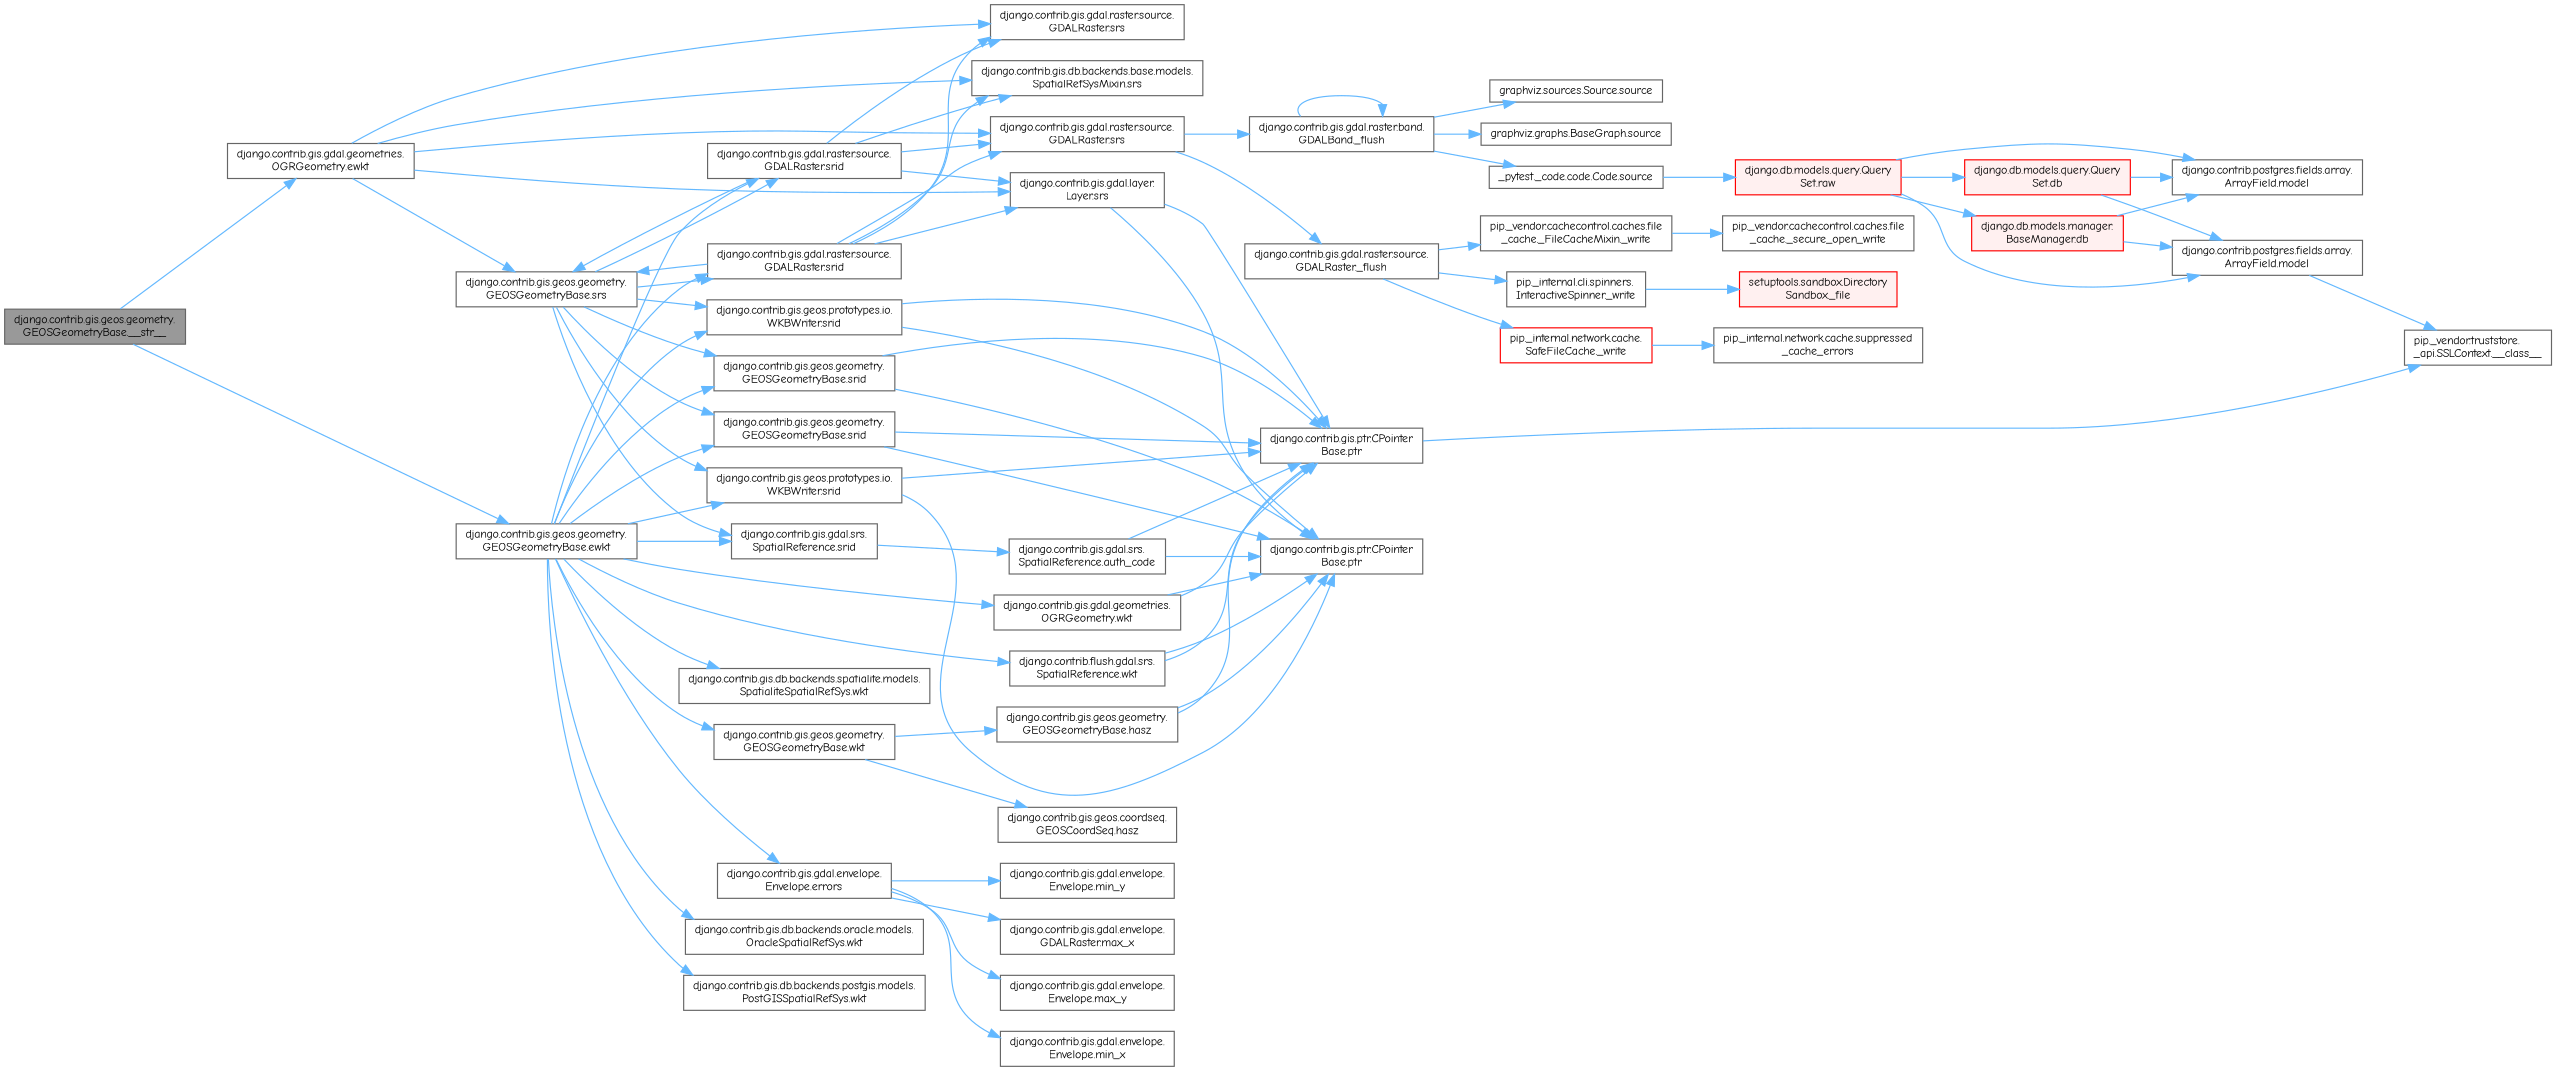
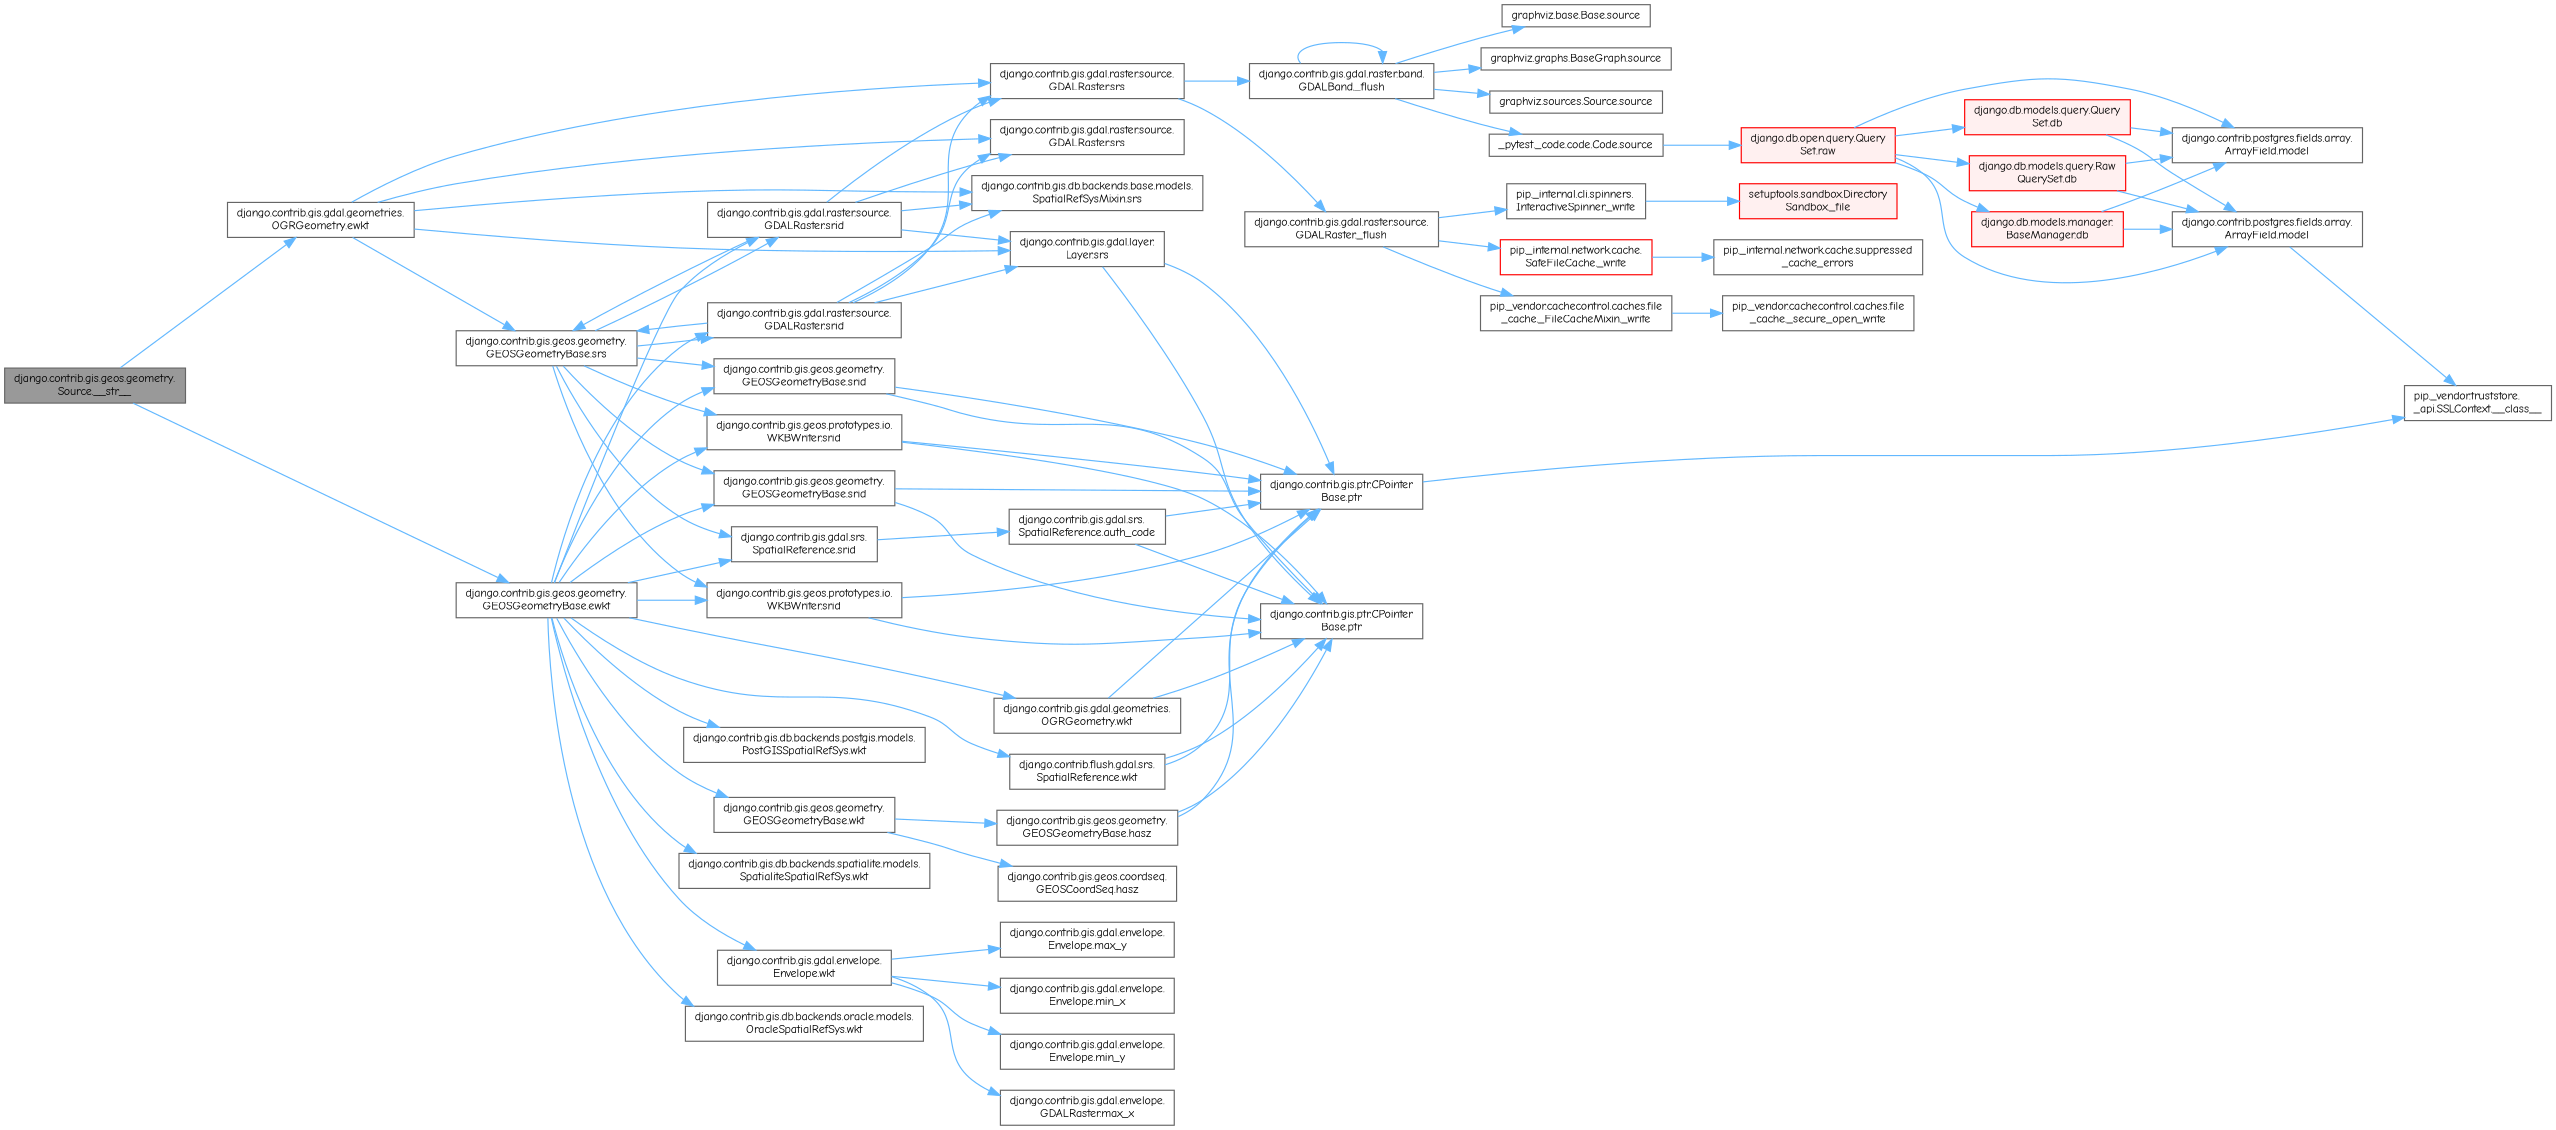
node "graphviz.base.Base.source": added
node "django.db.models.query.Raw QuerySet.db": added
node "django.db.models.query.Query Set.raw": label "django.db.models.query.Query Set.raw" -> "django.db.open.query.Query Set.raw"
node "django.contrib.gis.geos.geometry. GEOSGeometryBase.__str__": label "django.contrib.gis.geos.geometry. GEOSGeometryBase.__str__" -> "django.contrib.gis.geos.geometry. Source.__str__"
node "django.contrib.gis.gdal.envelope. Envelope.errors": label "django.contrib.gis.gdal.envelope. Envelope.errors" -> "django.contrib.gis.gdal.envelope. Envelope.wkt"
